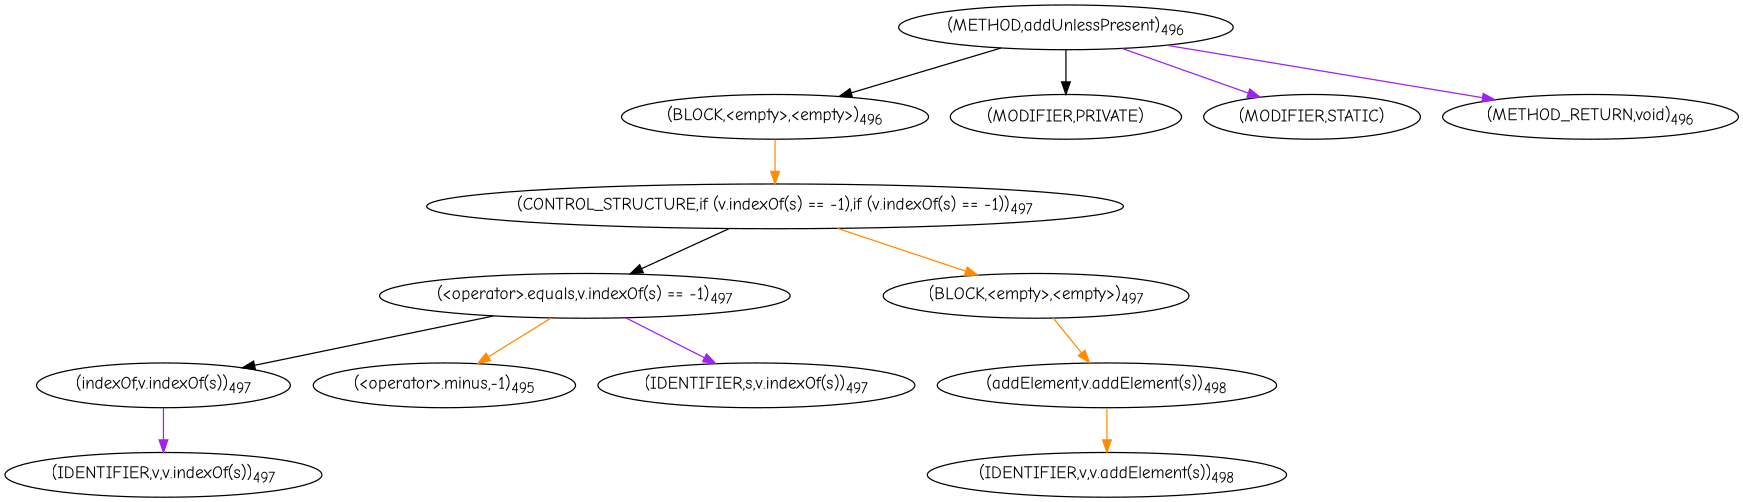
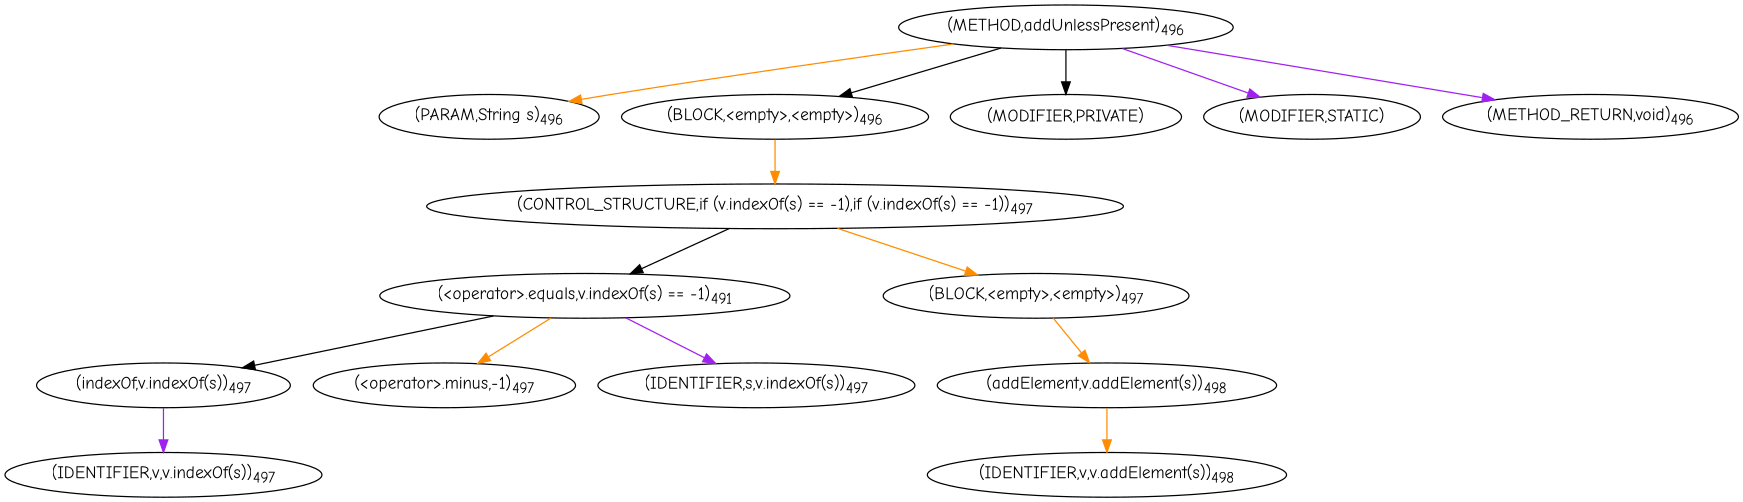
node "(PARAM,String s)": added
node "(<operator>.equals,v.indexOf(s) == -1)": text "497" -> "491"
node "(<operator>.minus,-1)": text "495" -> "497"
